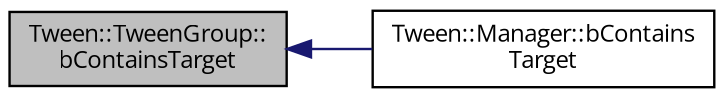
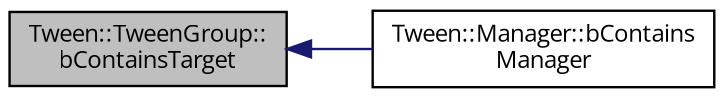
node "Tween::Manager::bContains Target": label "Tween::Manager::bContains Target" -> "Tween::Manager::bContains Manager"
